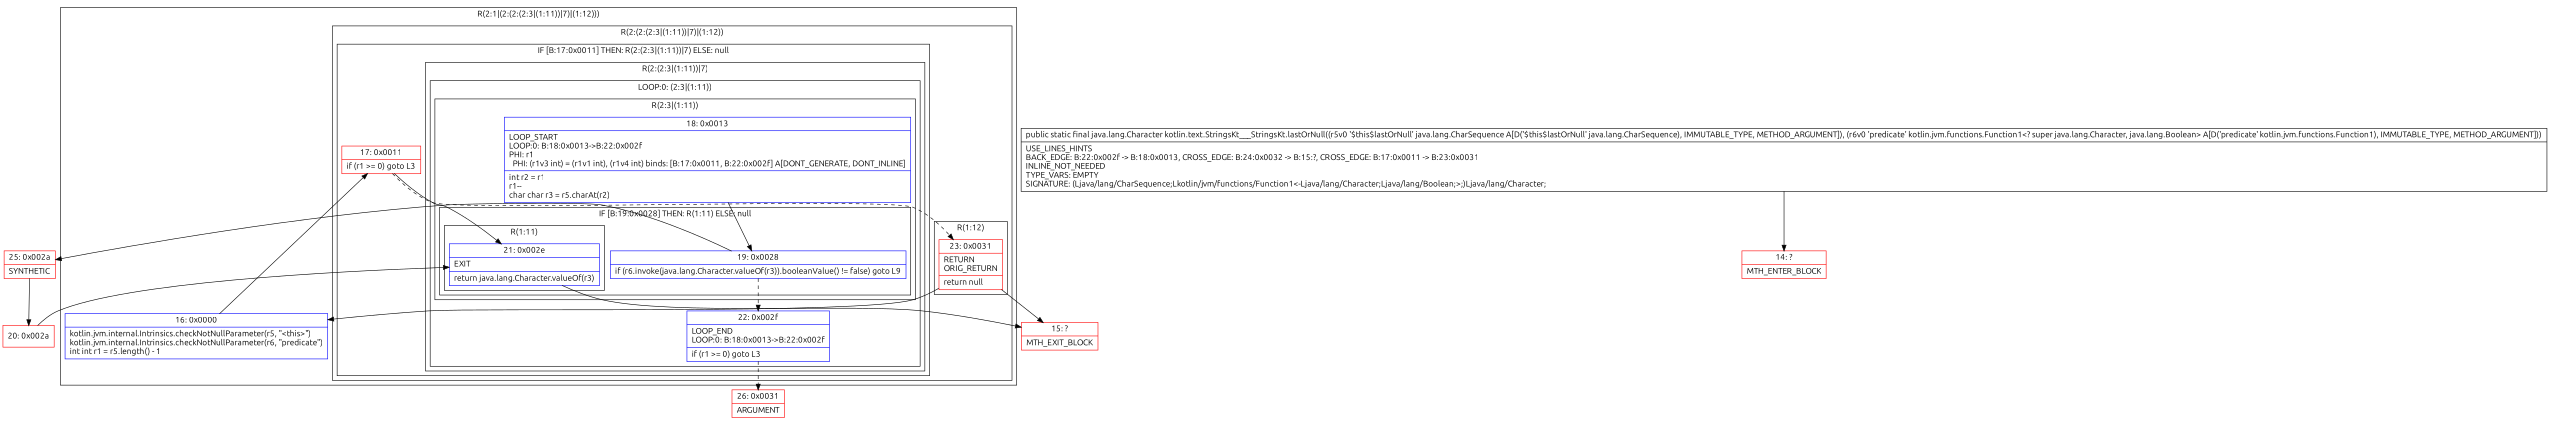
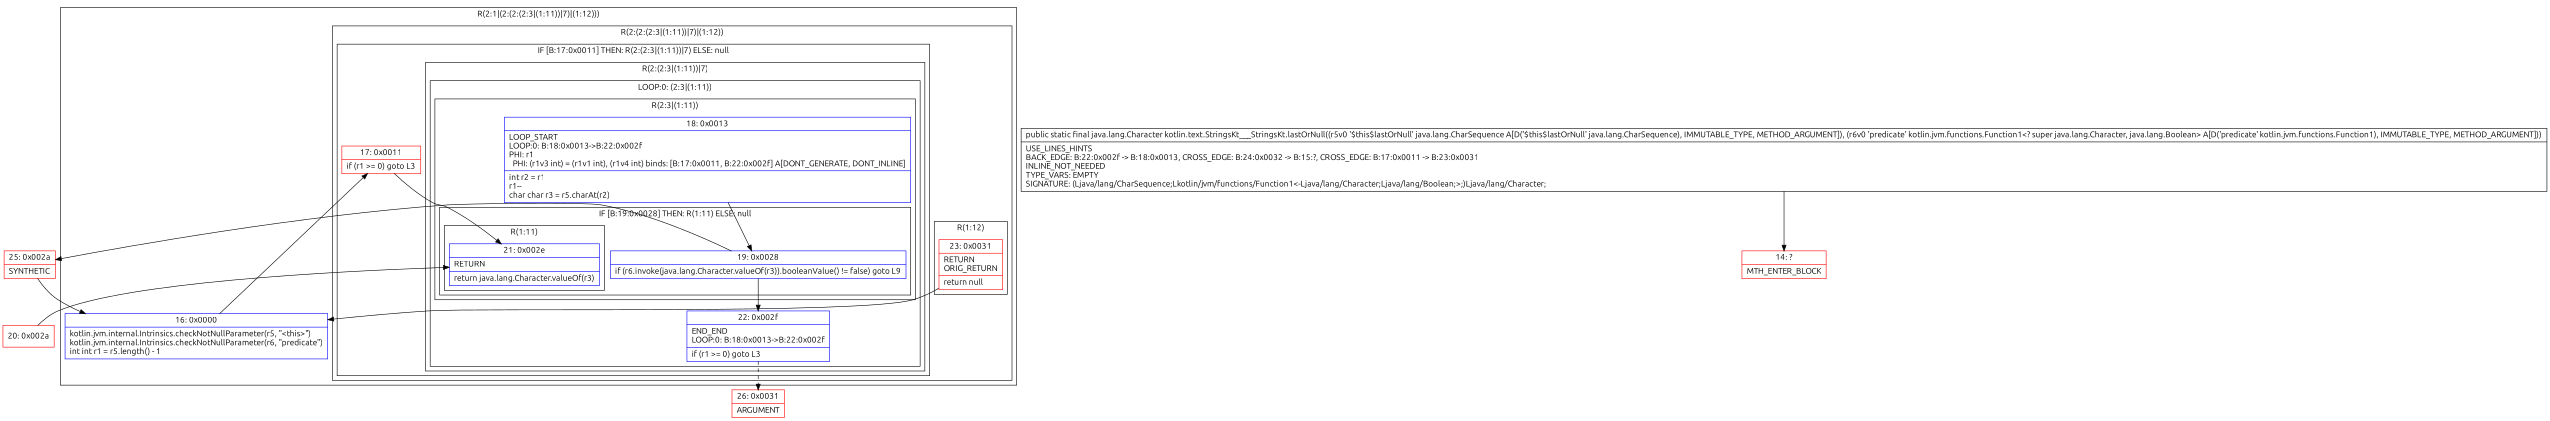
edge "17: 0x0011" -> "23: 0x0031": removed
node "21: 0x002e": text "EXIT" -> "RETURN"
edge "19: 0x0028" -> "22: 0x002f": style dashed -> solid
edge "25: 0x002a" -> "20: 0x002a": now "25: 0x002a" -> "16: 0x0000"
node "22: 0x002f": text "LOOP_END" -> "END_END"
node "15: ?": removed
